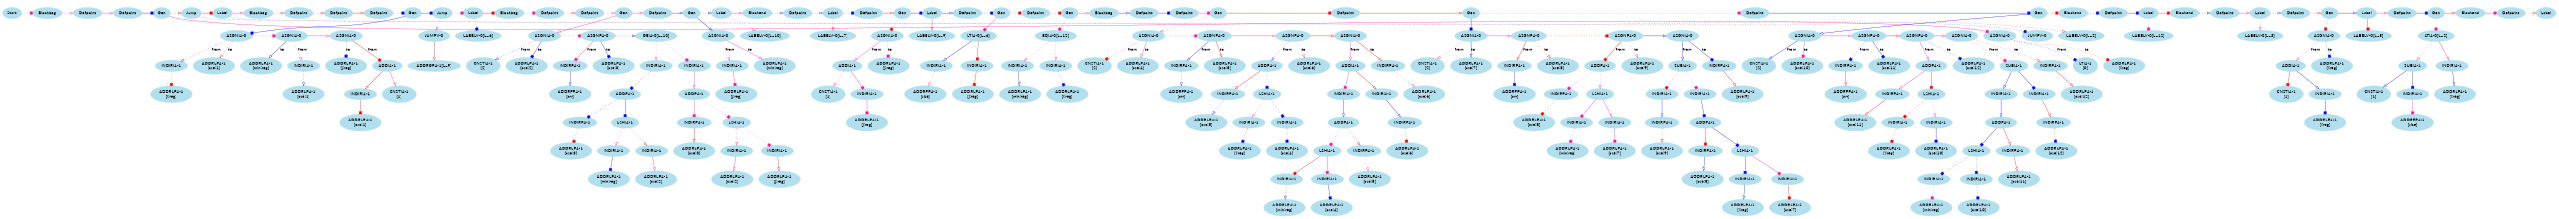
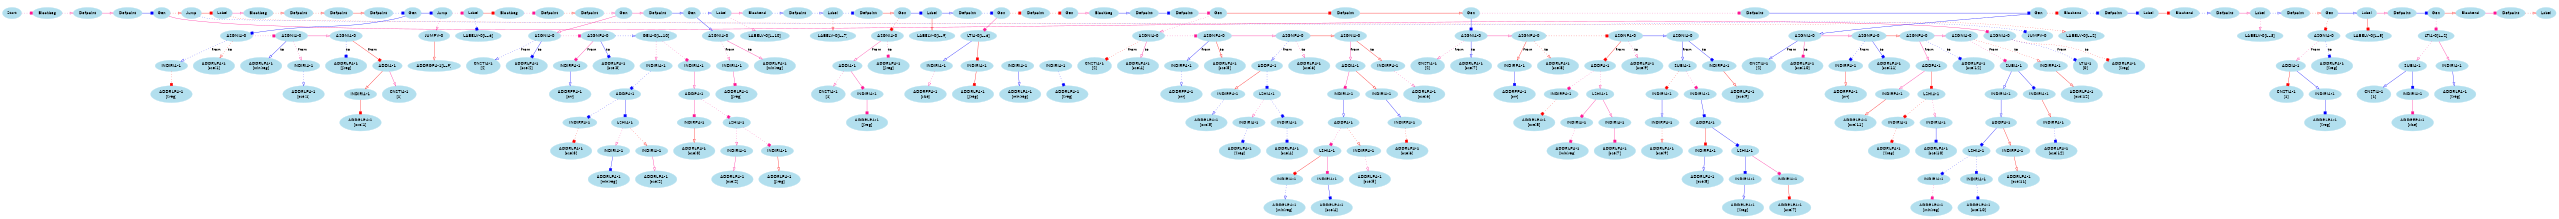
node "EQI4-0[L=12]": removed
node "LABELV-0[L=12]": removed
